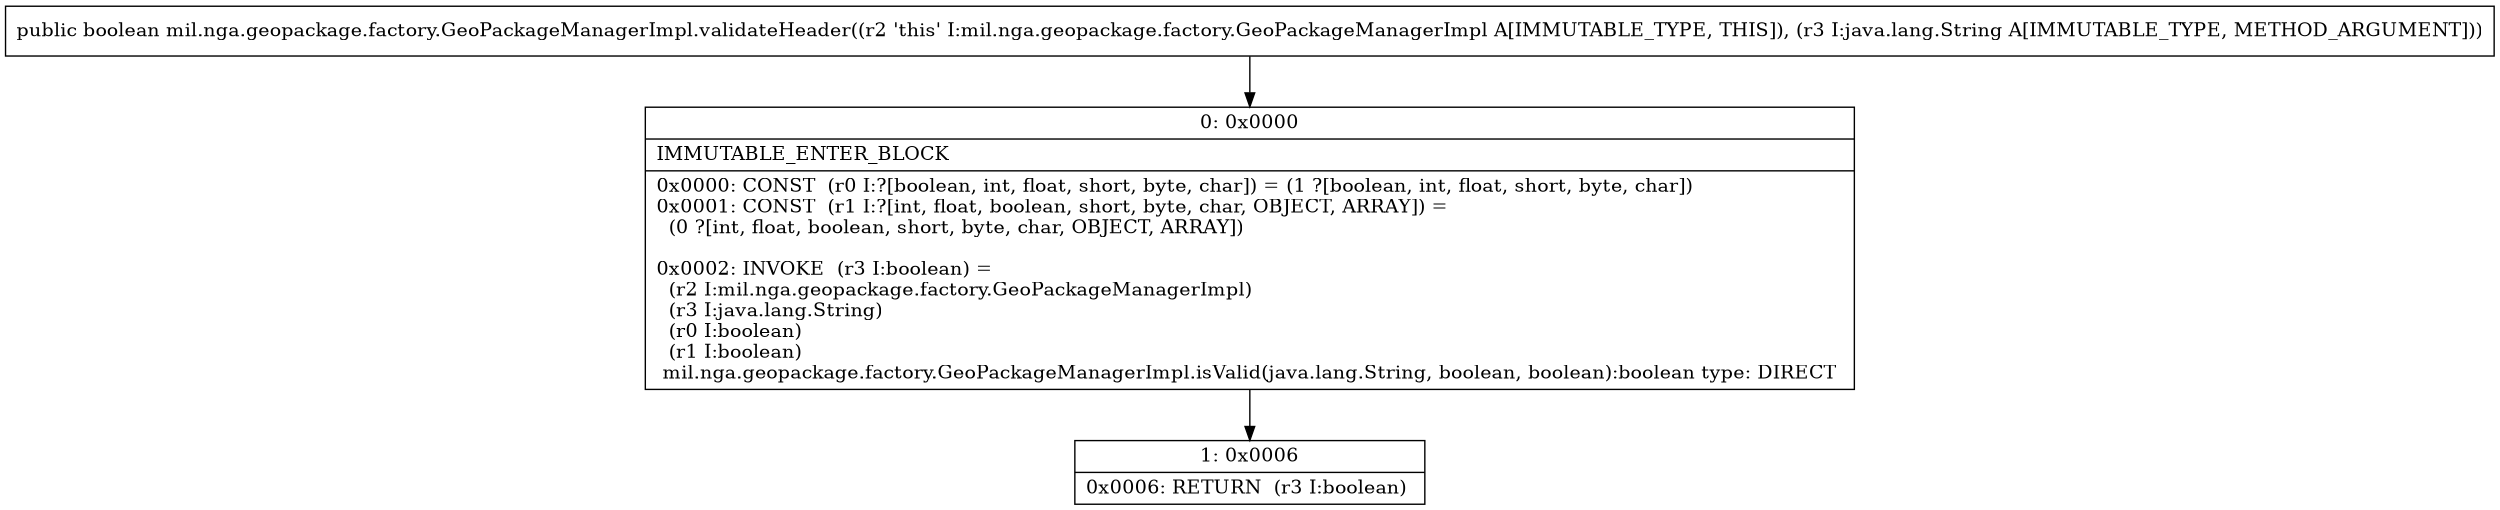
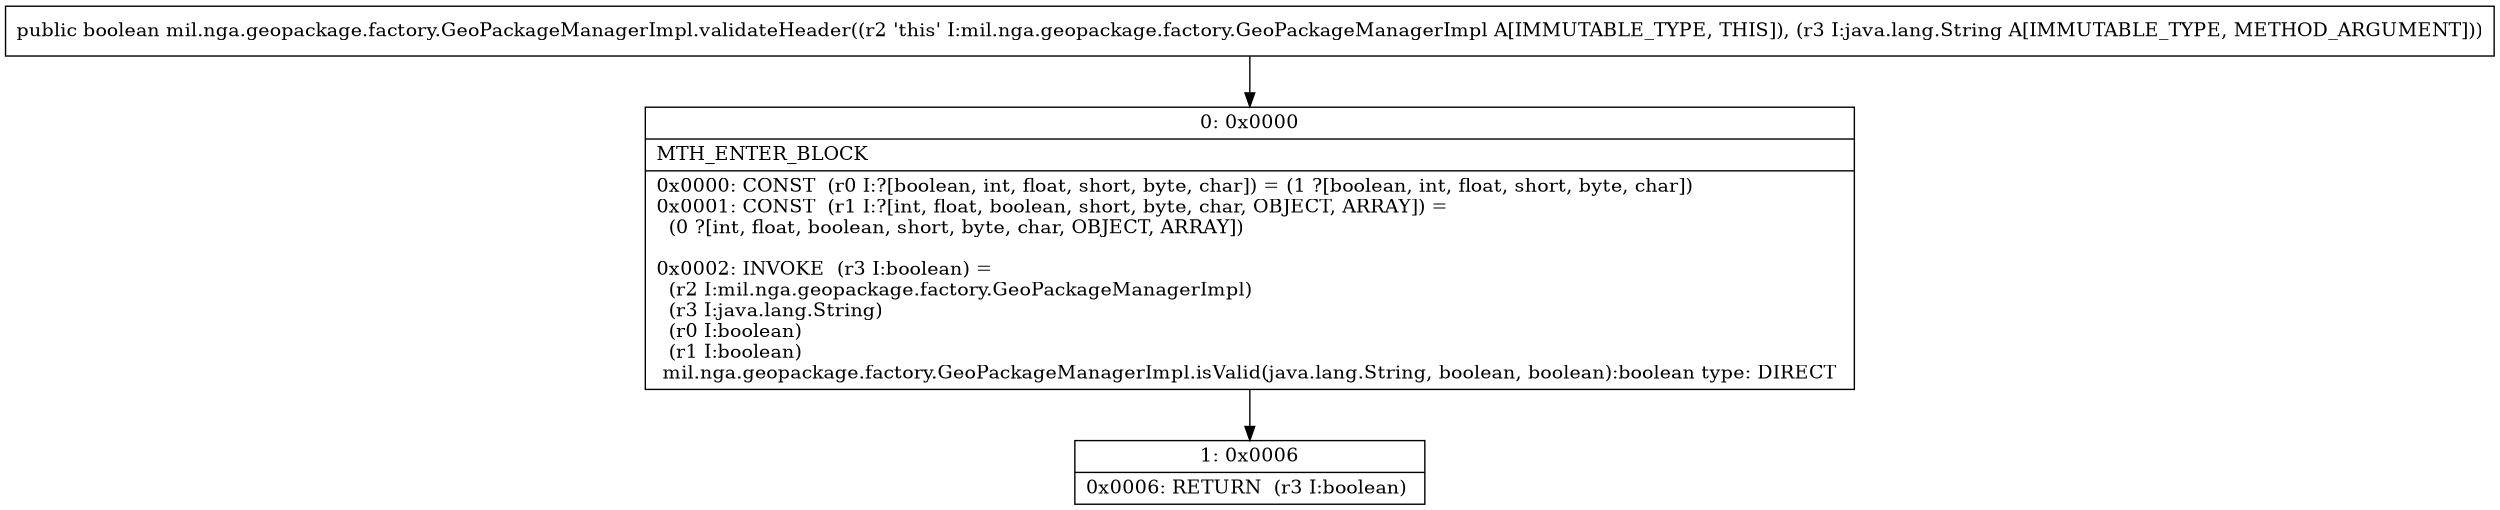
node "0: 0x0000": text "IMMUTABLE_ENTER_BLOCK" -> "MTH_ENTER_BLOCK"
